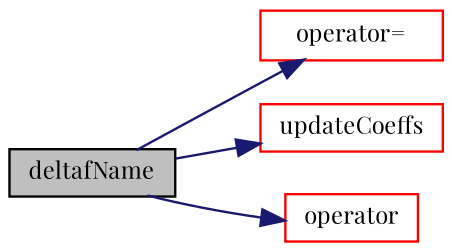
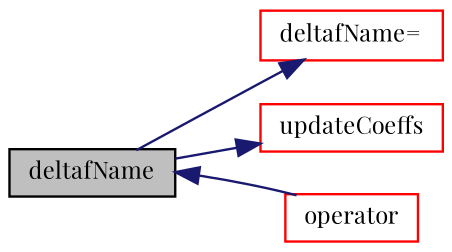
node "operator=": label "operator=" -> "deltafName="
edge "deltafName" -> "operator": reversed
